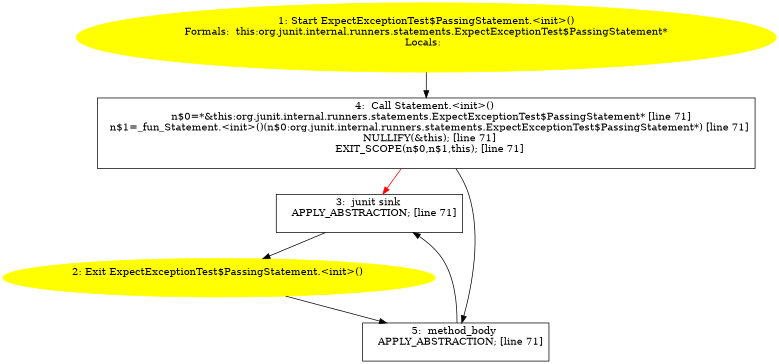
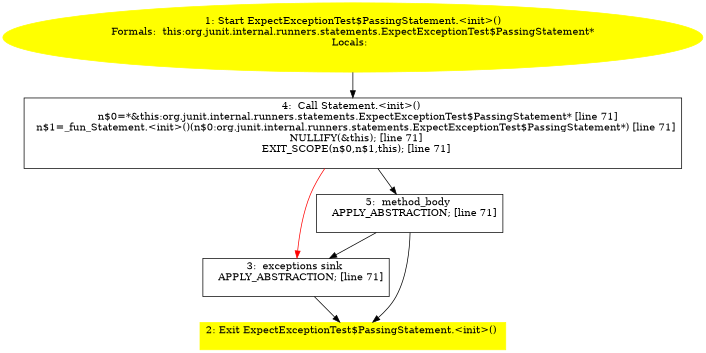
node "3:  junit sink APPLY_ABSTRACTION; [line 71]": label "3:  junit sink APPLY_ABSTRACTION; [line 71]" -> "3:  exceptions sink APPLY_ABSTRACTION; [line 71]"
node "2: Exit ExpectExceptionTest$PassingStatement.<init>()": shape ellipse -> box
edge "2: Exit ExpectExceptionTest$PassingStatement.<init>()" -> "5:  method_body APPLY_ABSTRACTION; [line 71]": reversed
